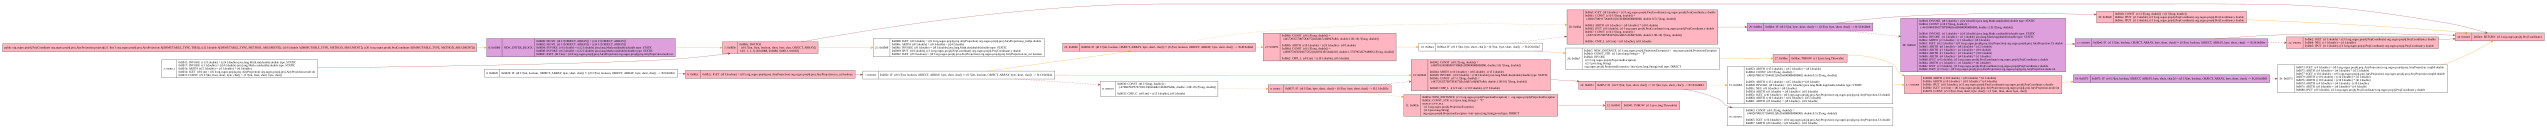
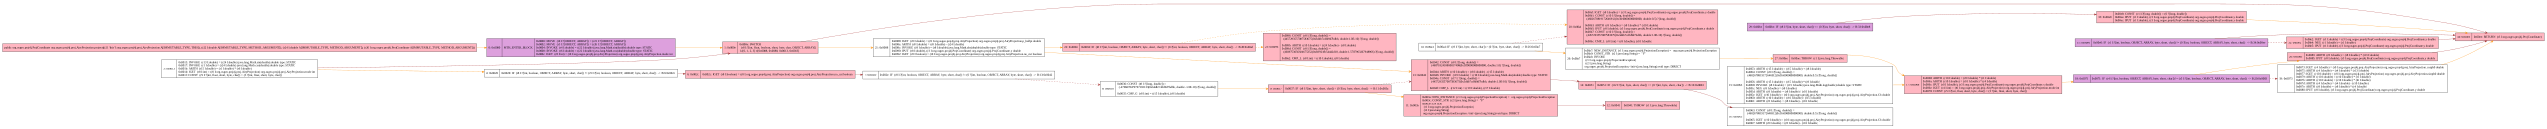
edge "28: 0x00af" -> "29: 0x00be": removed
node "30: 0x00c0": removed
edge "23: 0x0096" -> "24: 0x00a4": removed
node "0: 0x0000": text "NEW_ENTER_BLOCK" -> "MTH_ENTER_BLOCK"
node "20: 0x0083": added
edge "7: 0x002e" -> "22: 0x0094": now "21: 0x0088" -> "22: 0x0094"
edge "3: 0x0013" -> "4: 0x0020": added
edge "7: 0x002e" -> "13: 0x0042": now "21: 0x0088" -> "13: 0x0042"
edge "14: 0x0051" -> "15: 0x0053": removed
edge "8: 0x0030" -> "9: 0x0037": style dashed -> solid
edge "9: 0x0037" -> "11: 0x003a": style dashed -> solid
node "11: 0x003a": text "0x003e: INVOKE" -> "0x003e: ENTER"
